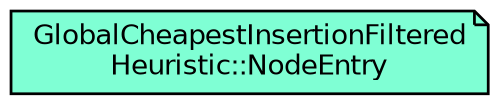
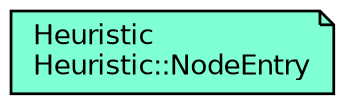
node "GlobalCheapestInsertionFiltered Heuristic::NodeEntry": label "GlobalCheapestInsertionFiltered Heuristic::NodeEntry" -> "Heuristic Heuristic::NodeEntry"
